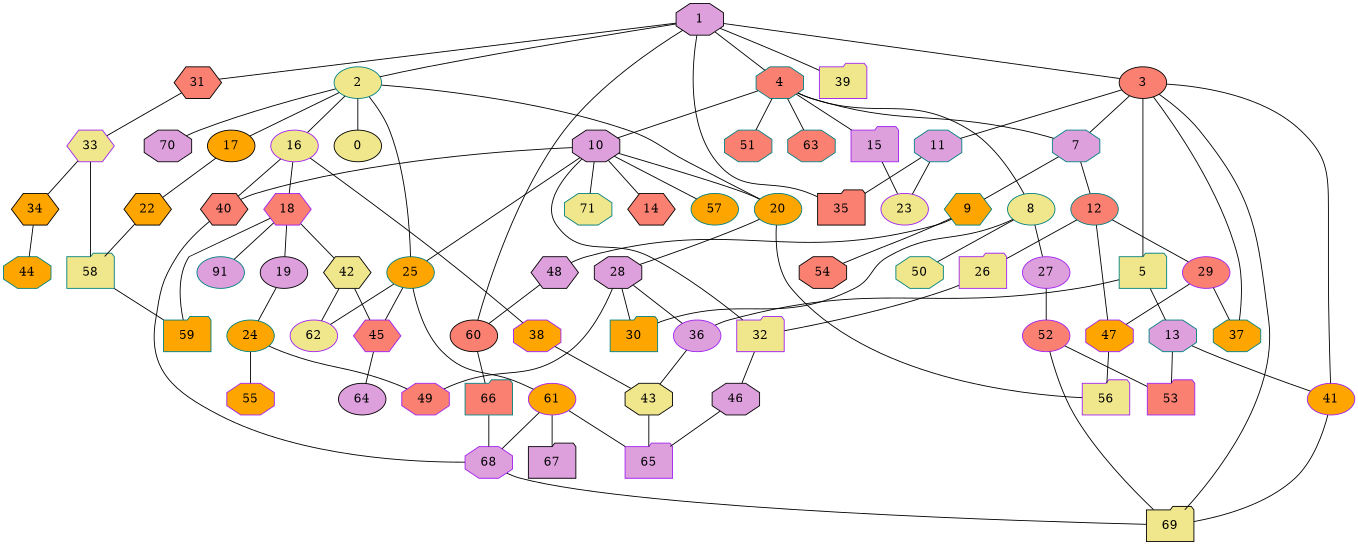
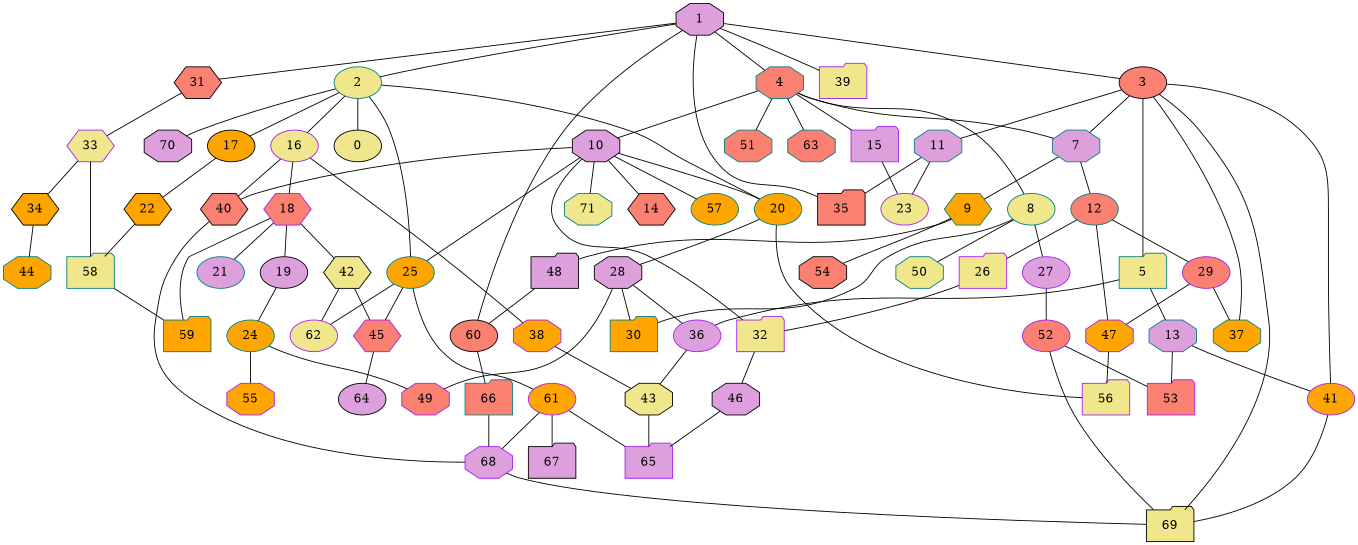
node "91": label "91" -> "21"
node "48": shape hexagon -> folder
